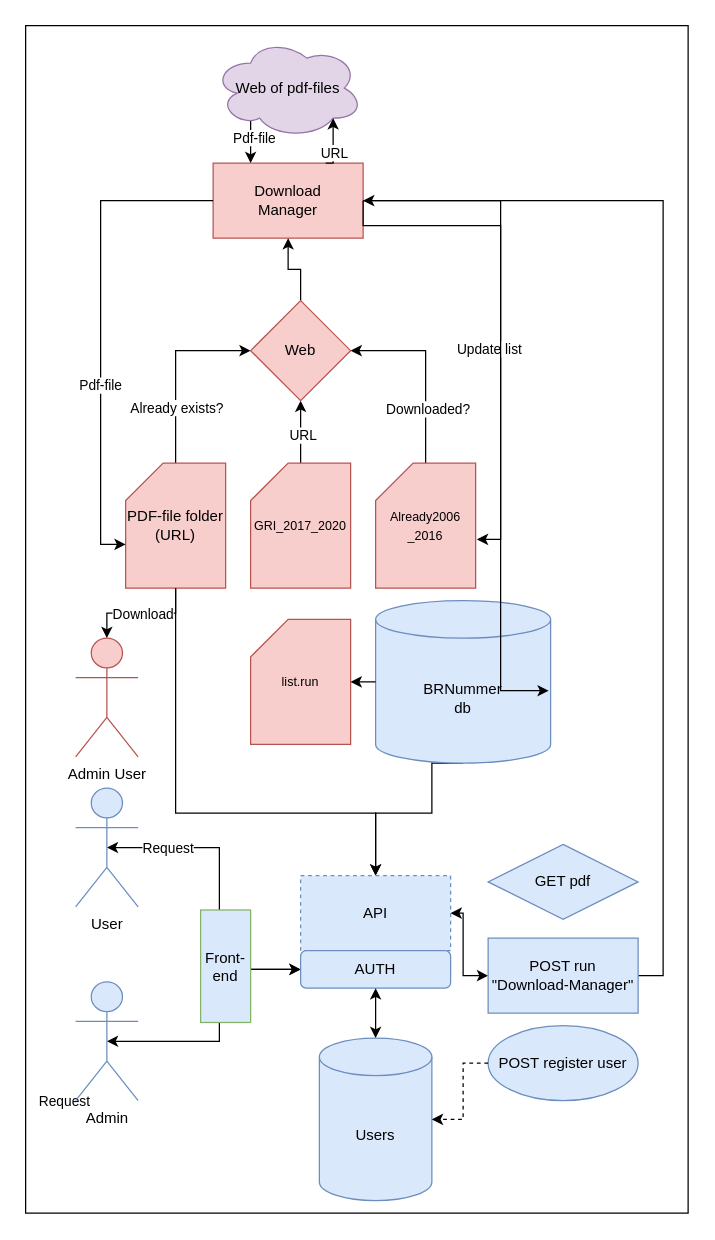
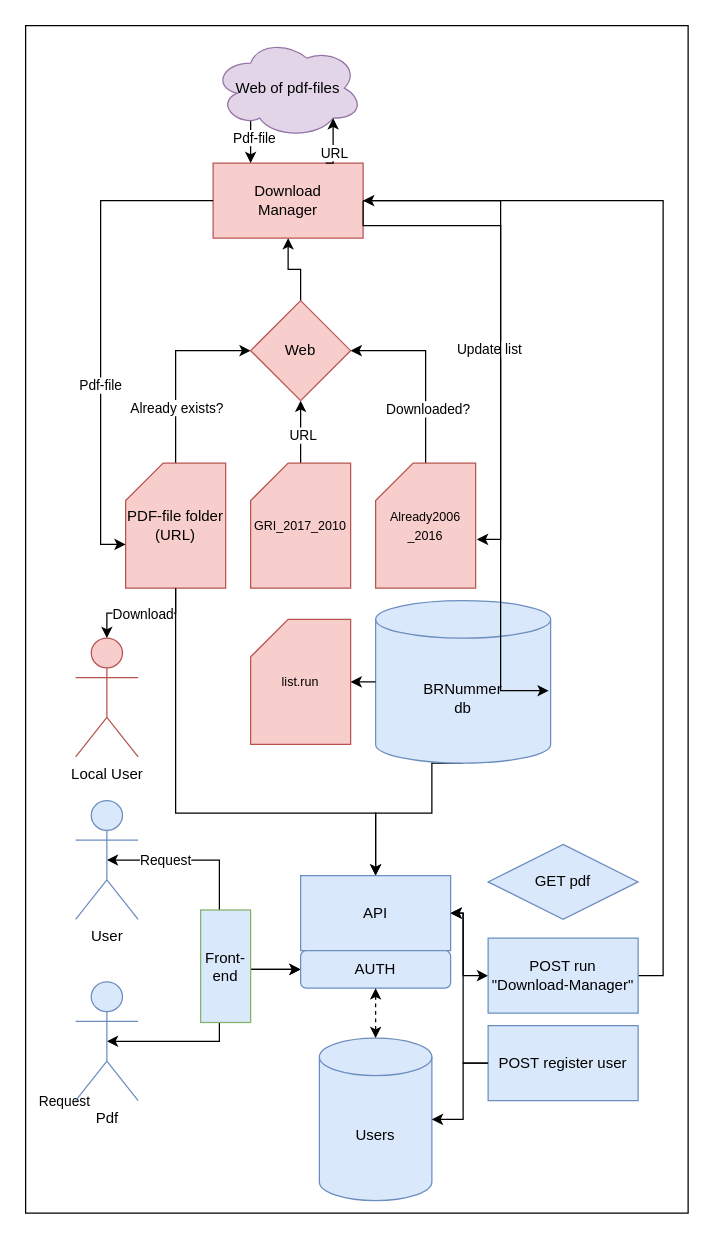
node "GRI_2017_2020": label "GRI_2017_2020" -> "GRI_2017_2010"
node "Admin User": label "Admin User" -> "Local User"
node "User": moved (107, 848) -> (107, 860)
node "API": style dashed -> solid
edge "AUTH" -- "Users": style solid -> dashed
edge "POST register user" -> "API": added
node "POST register user": shape ellipse -> rectangle
edge "POST register user" -> "Users": style dashed -> solid
node "Admin": label "Admin" -> "Pdf"
